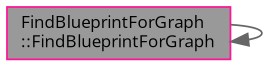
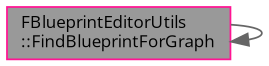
node "FindBlueprintForGraph ::FindBlueprintForGraph": label "FindBlueprintForGraph ::FindBlueprintForGraph" -> "FBlueprintEditorUtils ::FindBlueprintForGraph"
